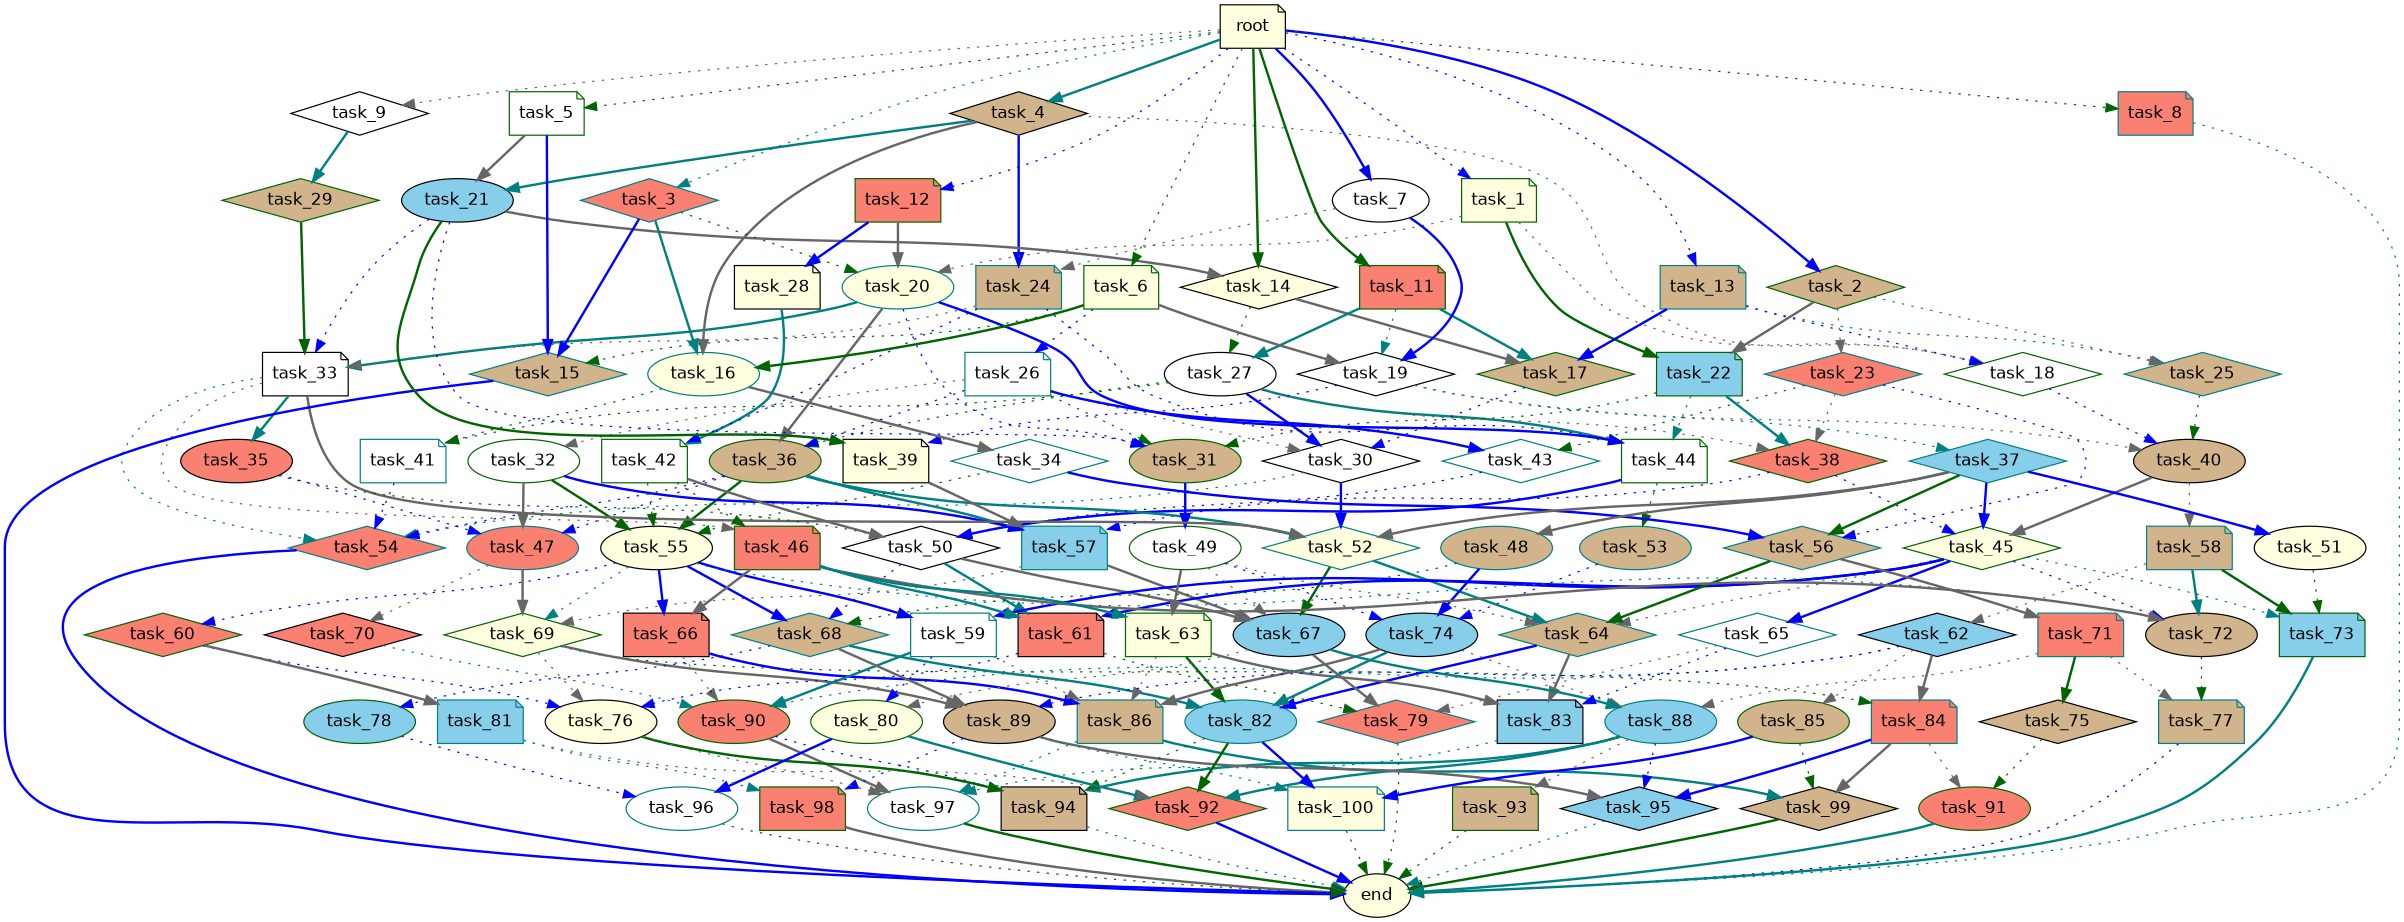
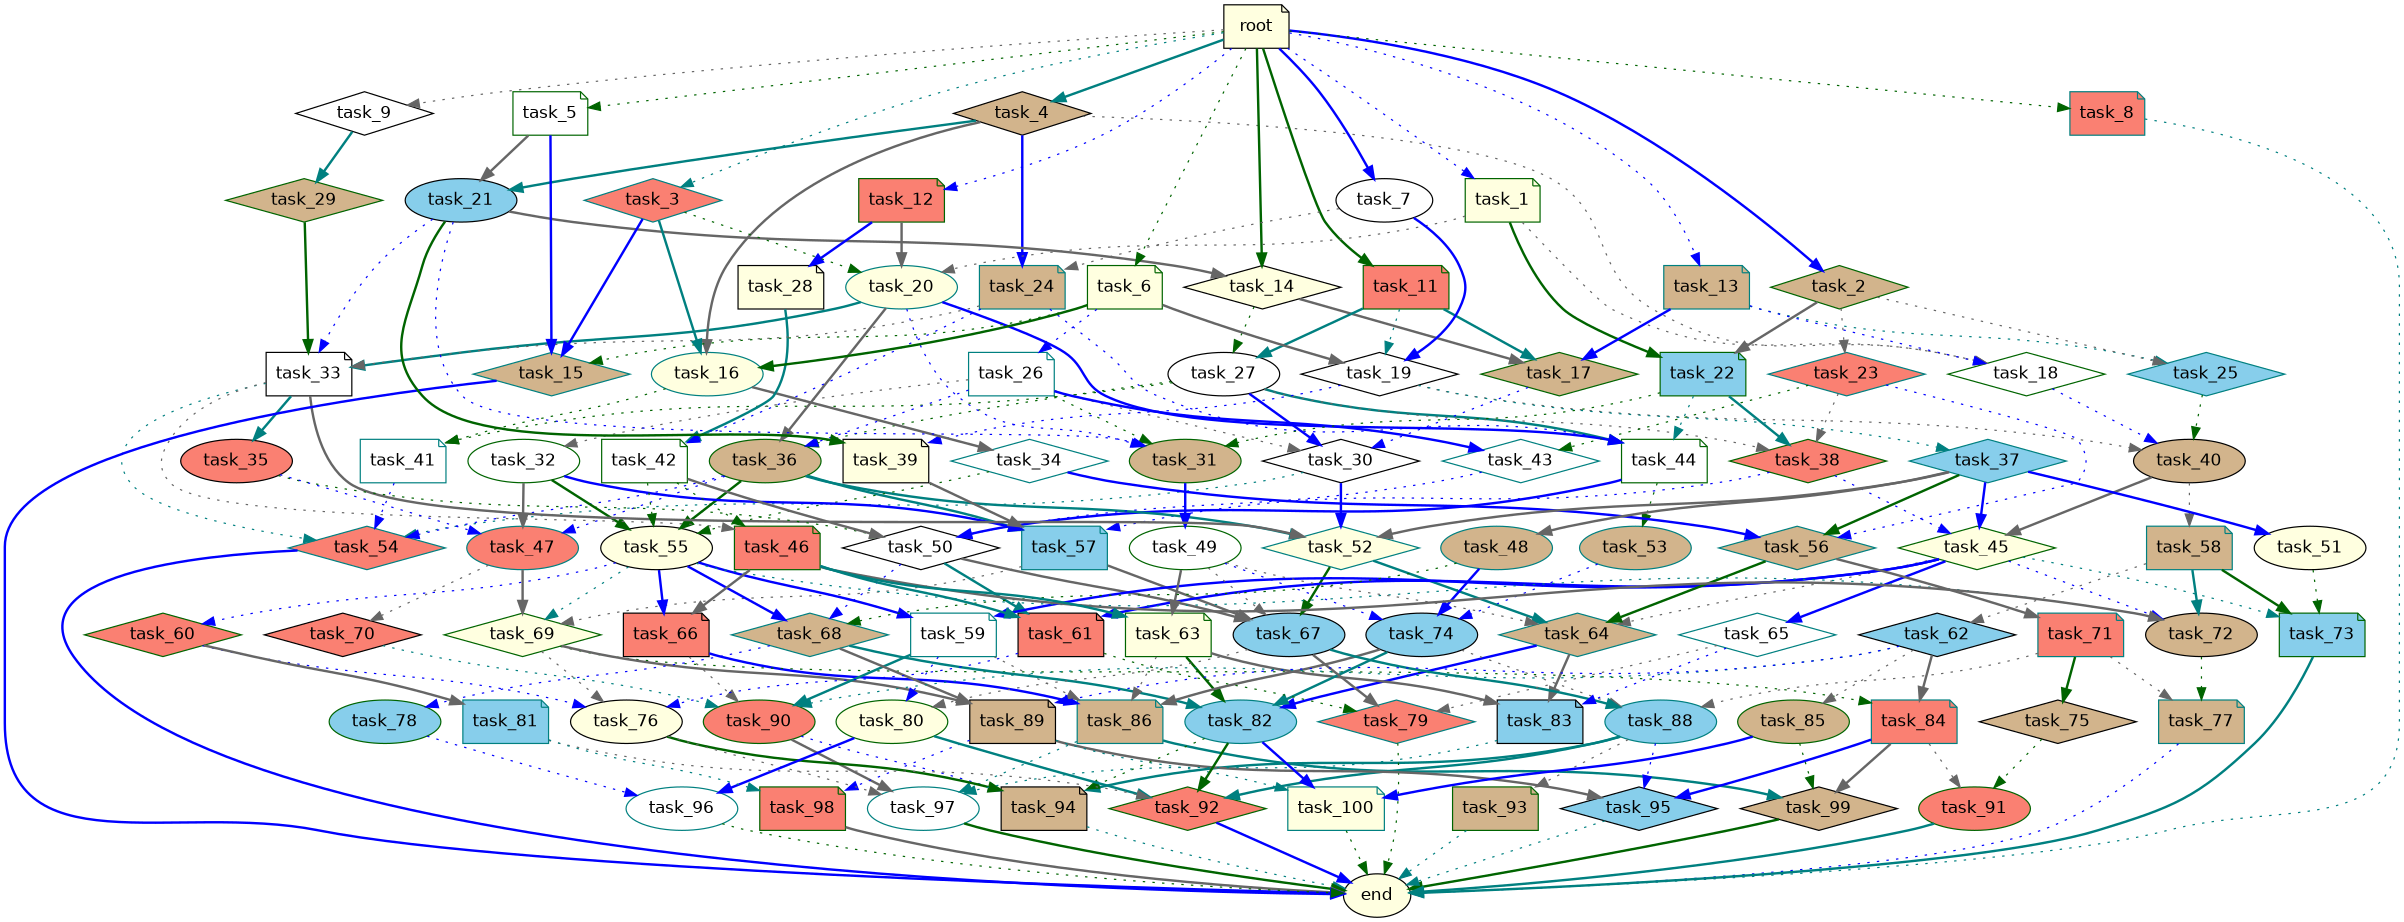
node "task_25": fillcolor tan -> skyblue
node "task_89": shape ellipse -> note
edge "task_93" -> "end": color darkgreen -> teal
